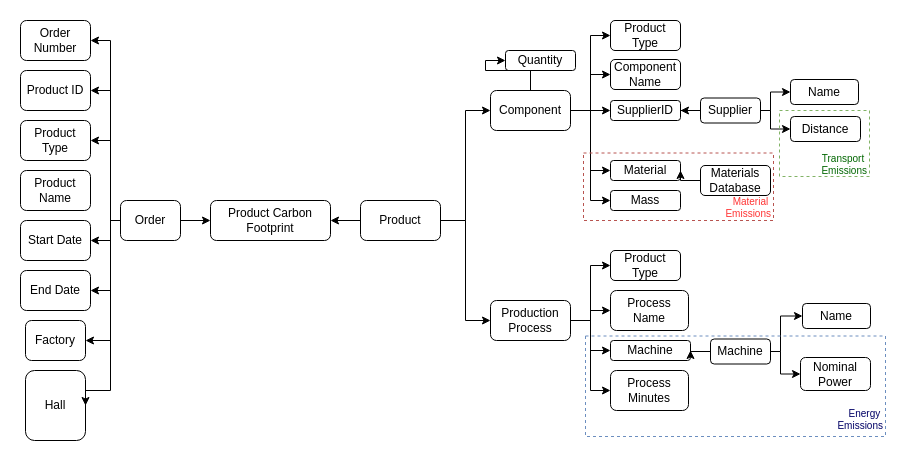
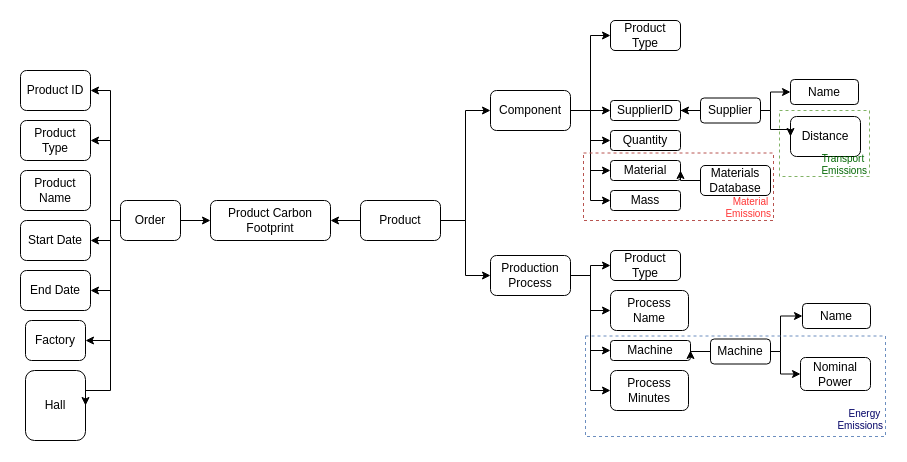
node "Order Number": removed
edge "Order" -> "Order Number": removed
node "Quantity": moved (541, 61) -> (646, 141)
edge "Component" -> "Component Name": removed
node "Component Name": removed
node "Distance": size 70x25 -> 70x40
node "Production Process": moved (531, 321) -> (531, 276)
